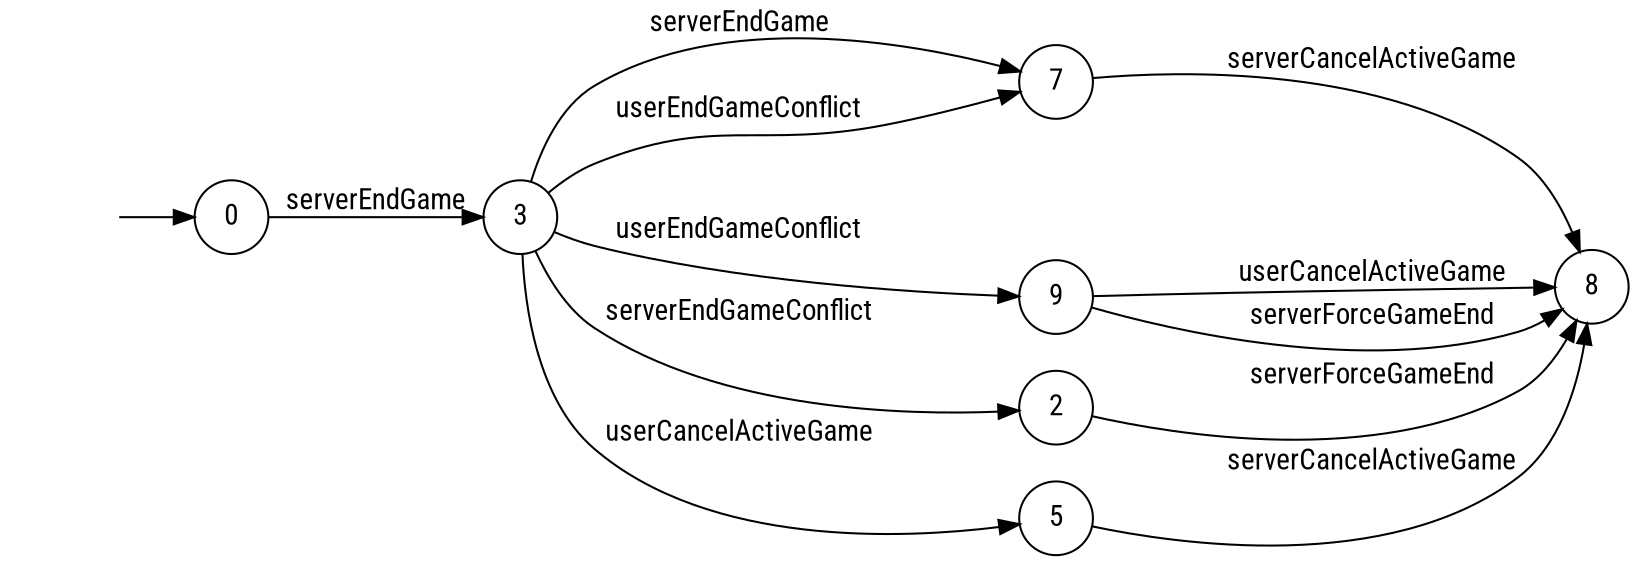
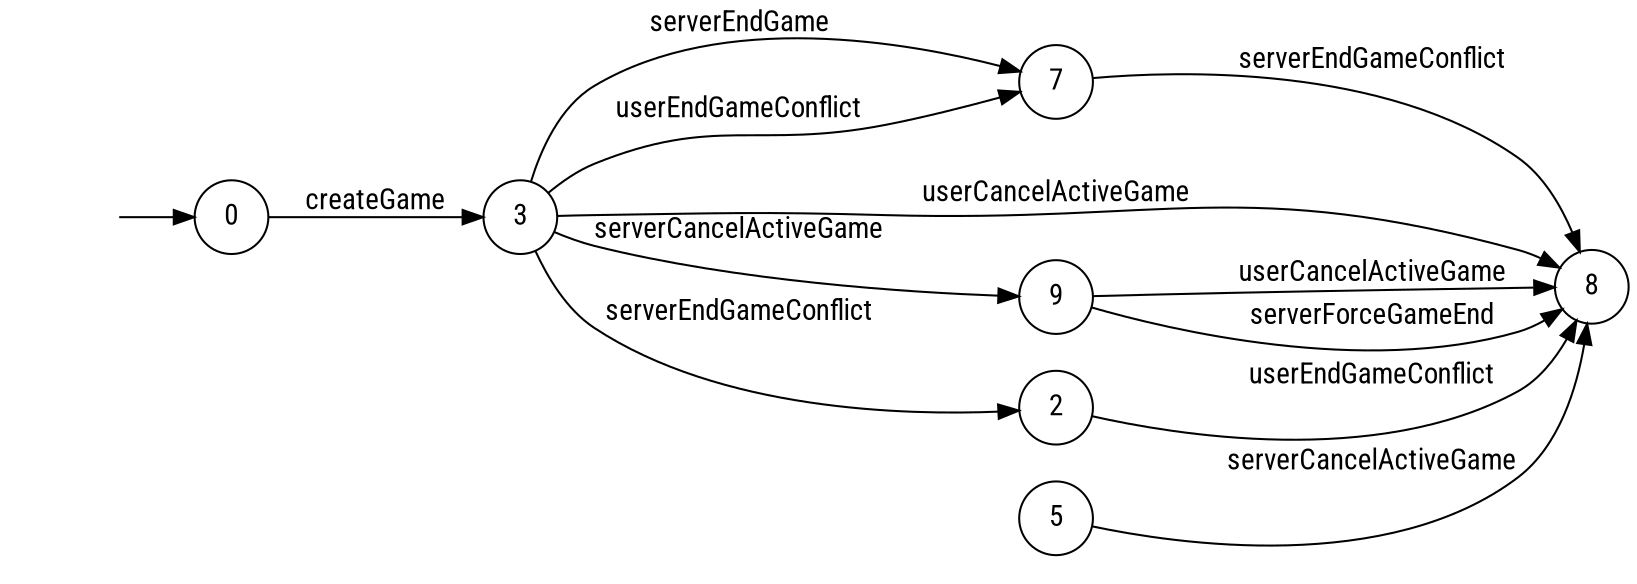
edge "7" -> "8": label "serverCancelActiveGame" -> "serverEndGameConflict"
edge "0" -> "3": label "serverEndGame" -> "createGame"
edge "3" -> "9": label "userEndGameConflict" -> "serverCancelActiveGame"
edge "2" -> "8": label "serverForceGameEnd" -> "userEndGameConflict"
edge "3" -> "5": now "3" -> "8"
